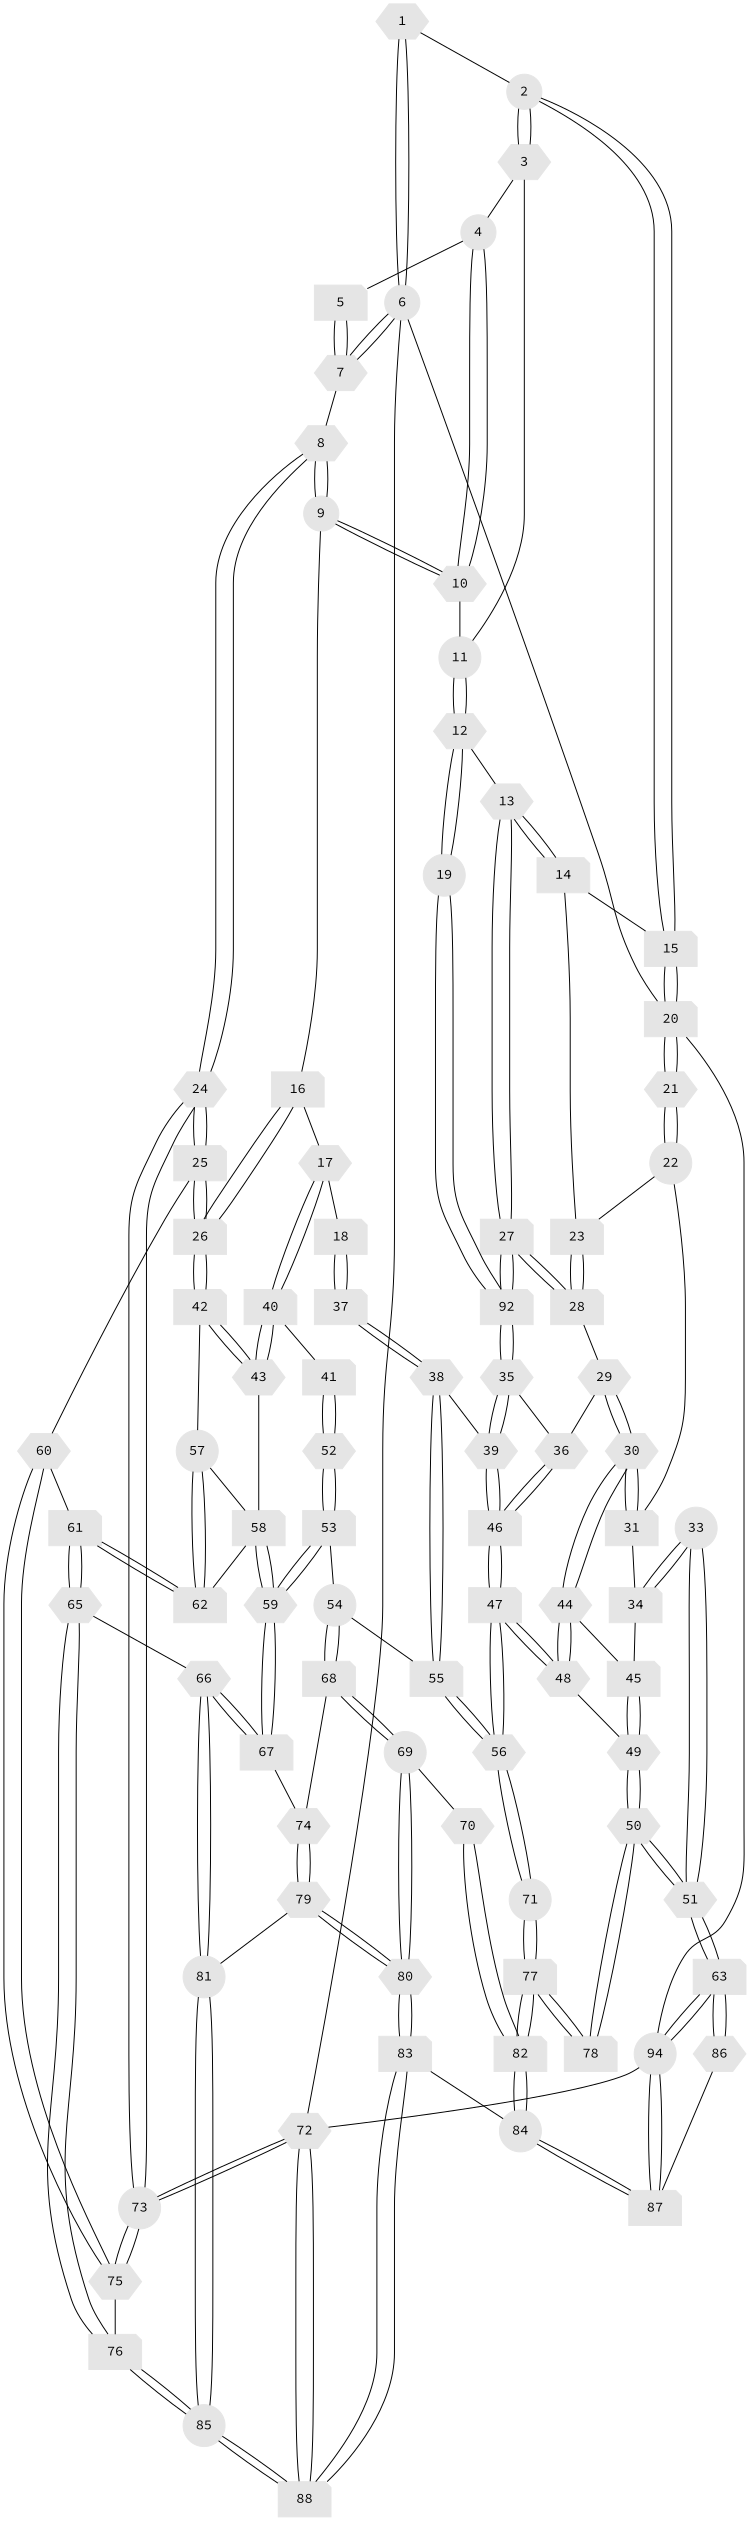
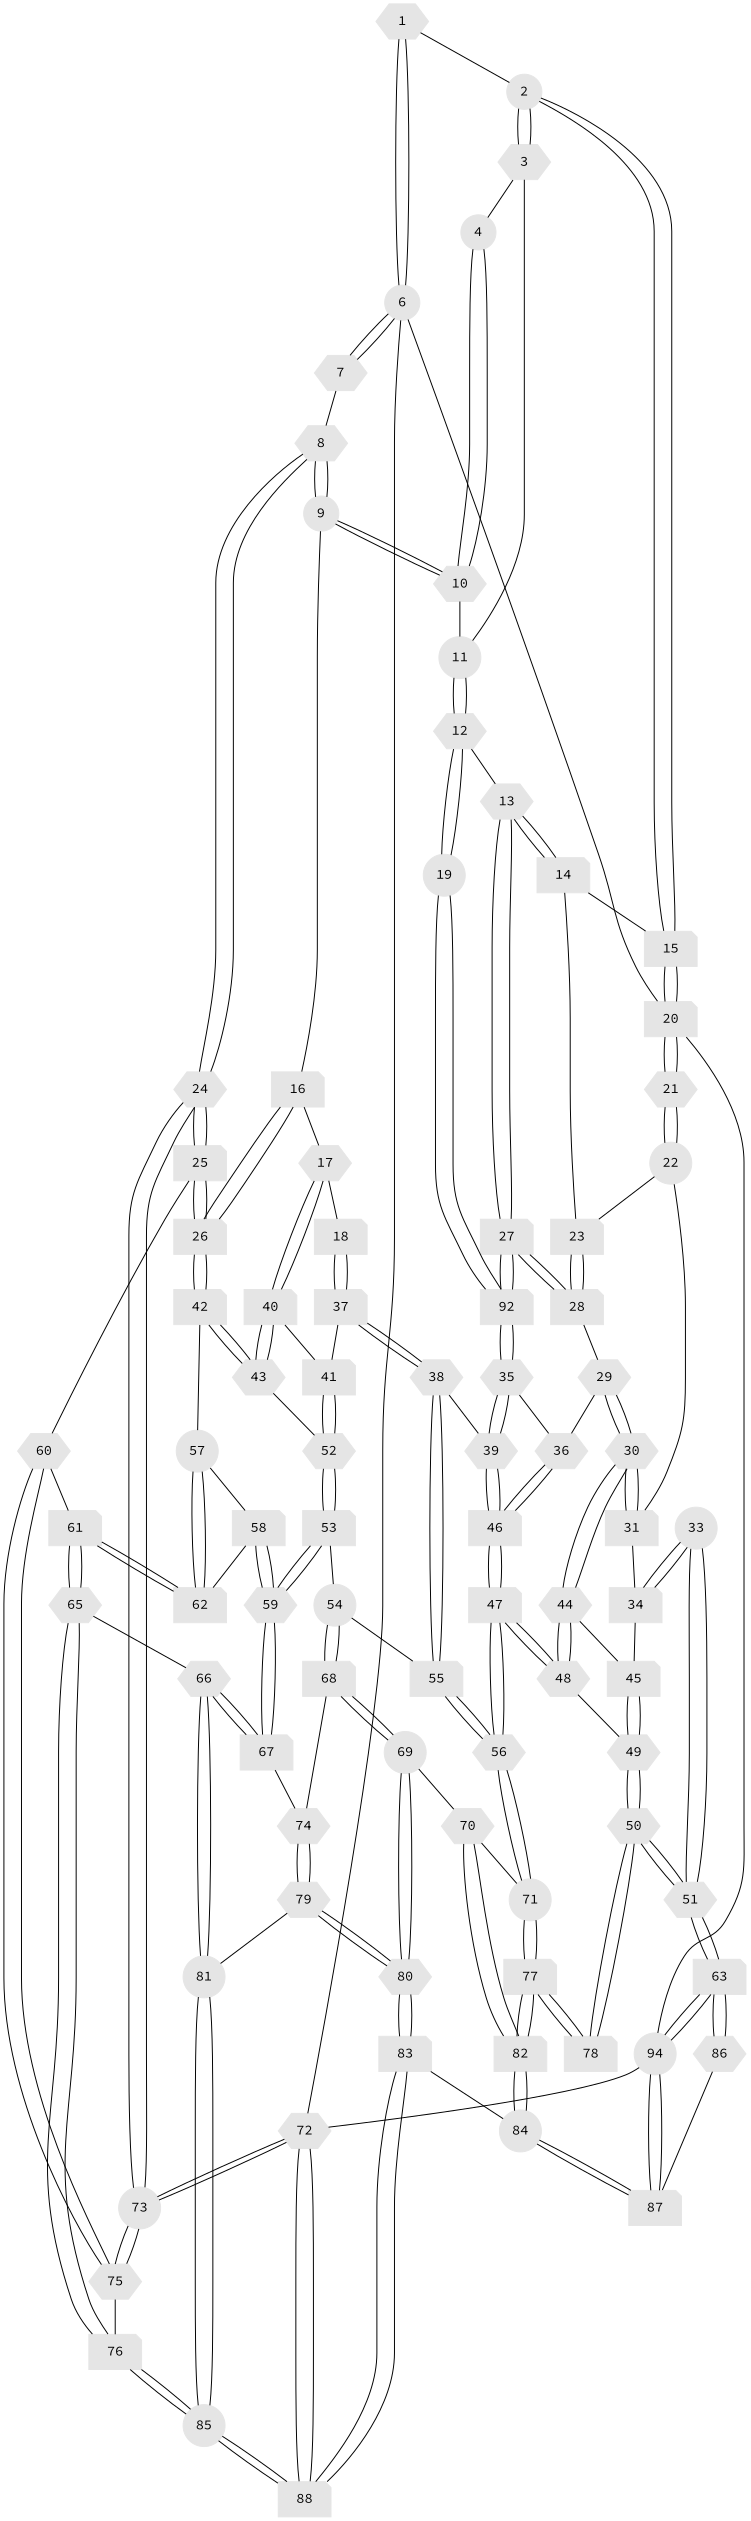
node "5": removed
edge "37" -- "41": added
edge "43" -- "58": now "43" -- "52"
edge "70" -- "71": added
